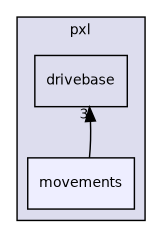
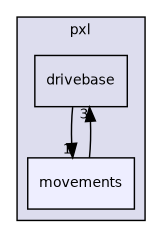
edge "drivebase" -> "movements": added
